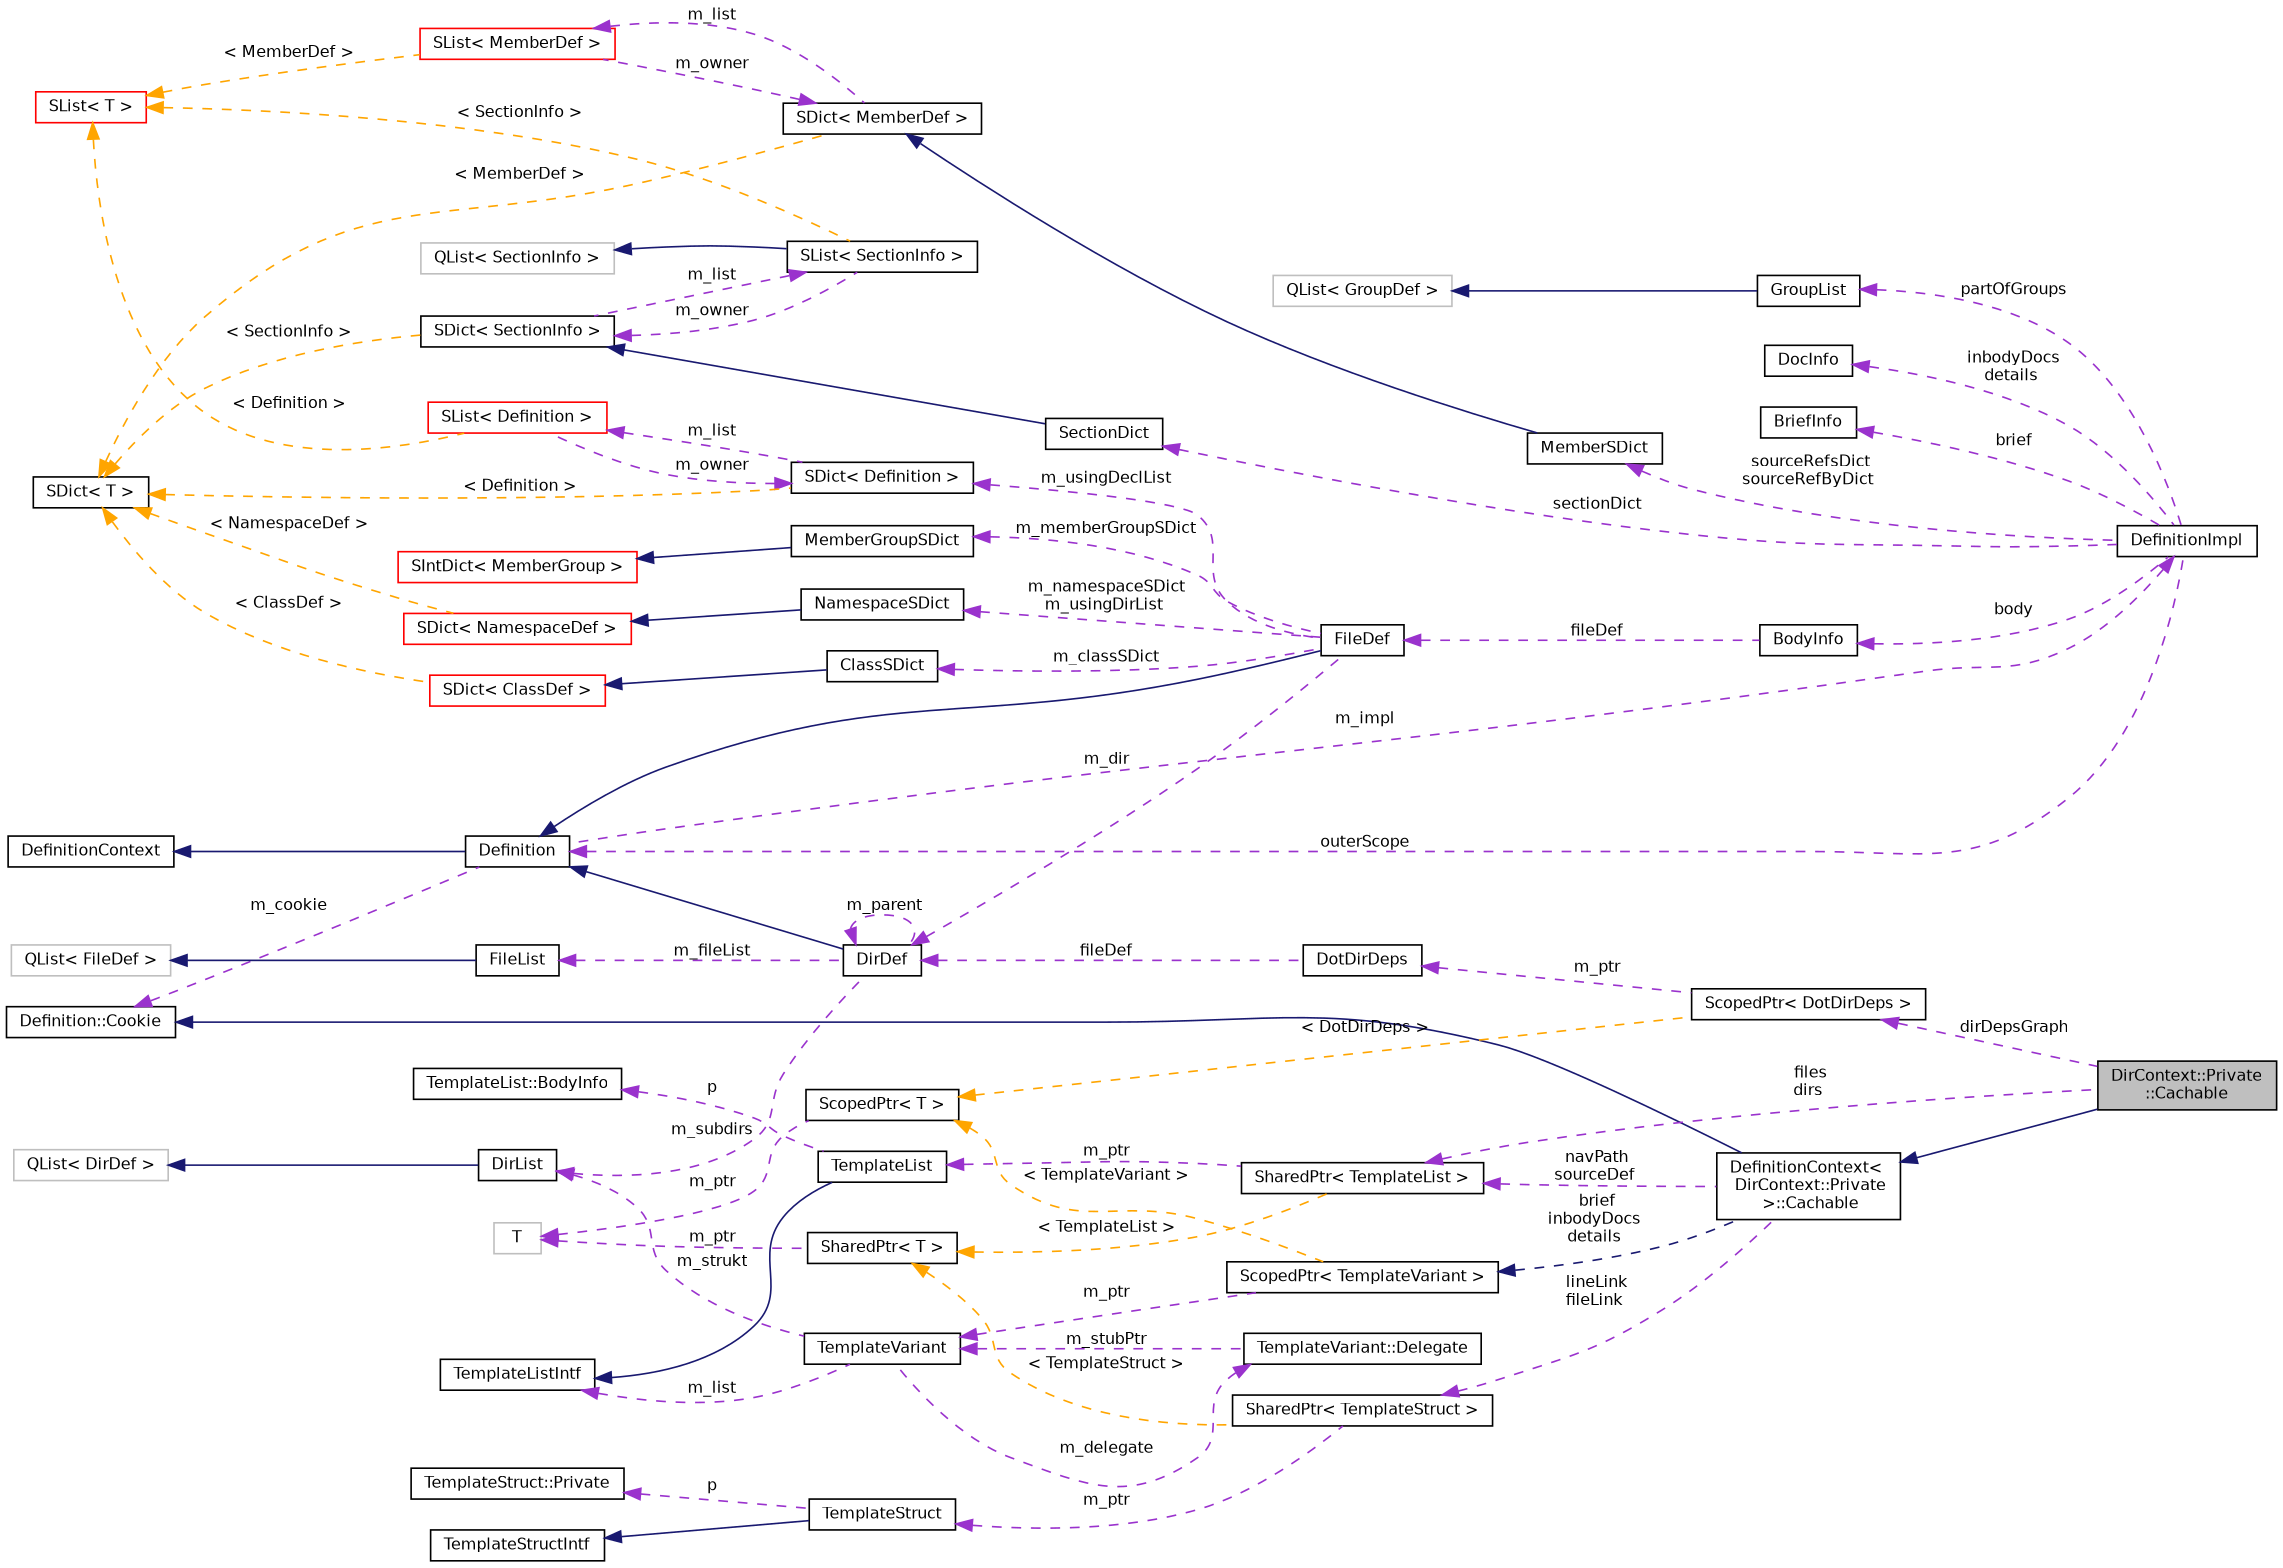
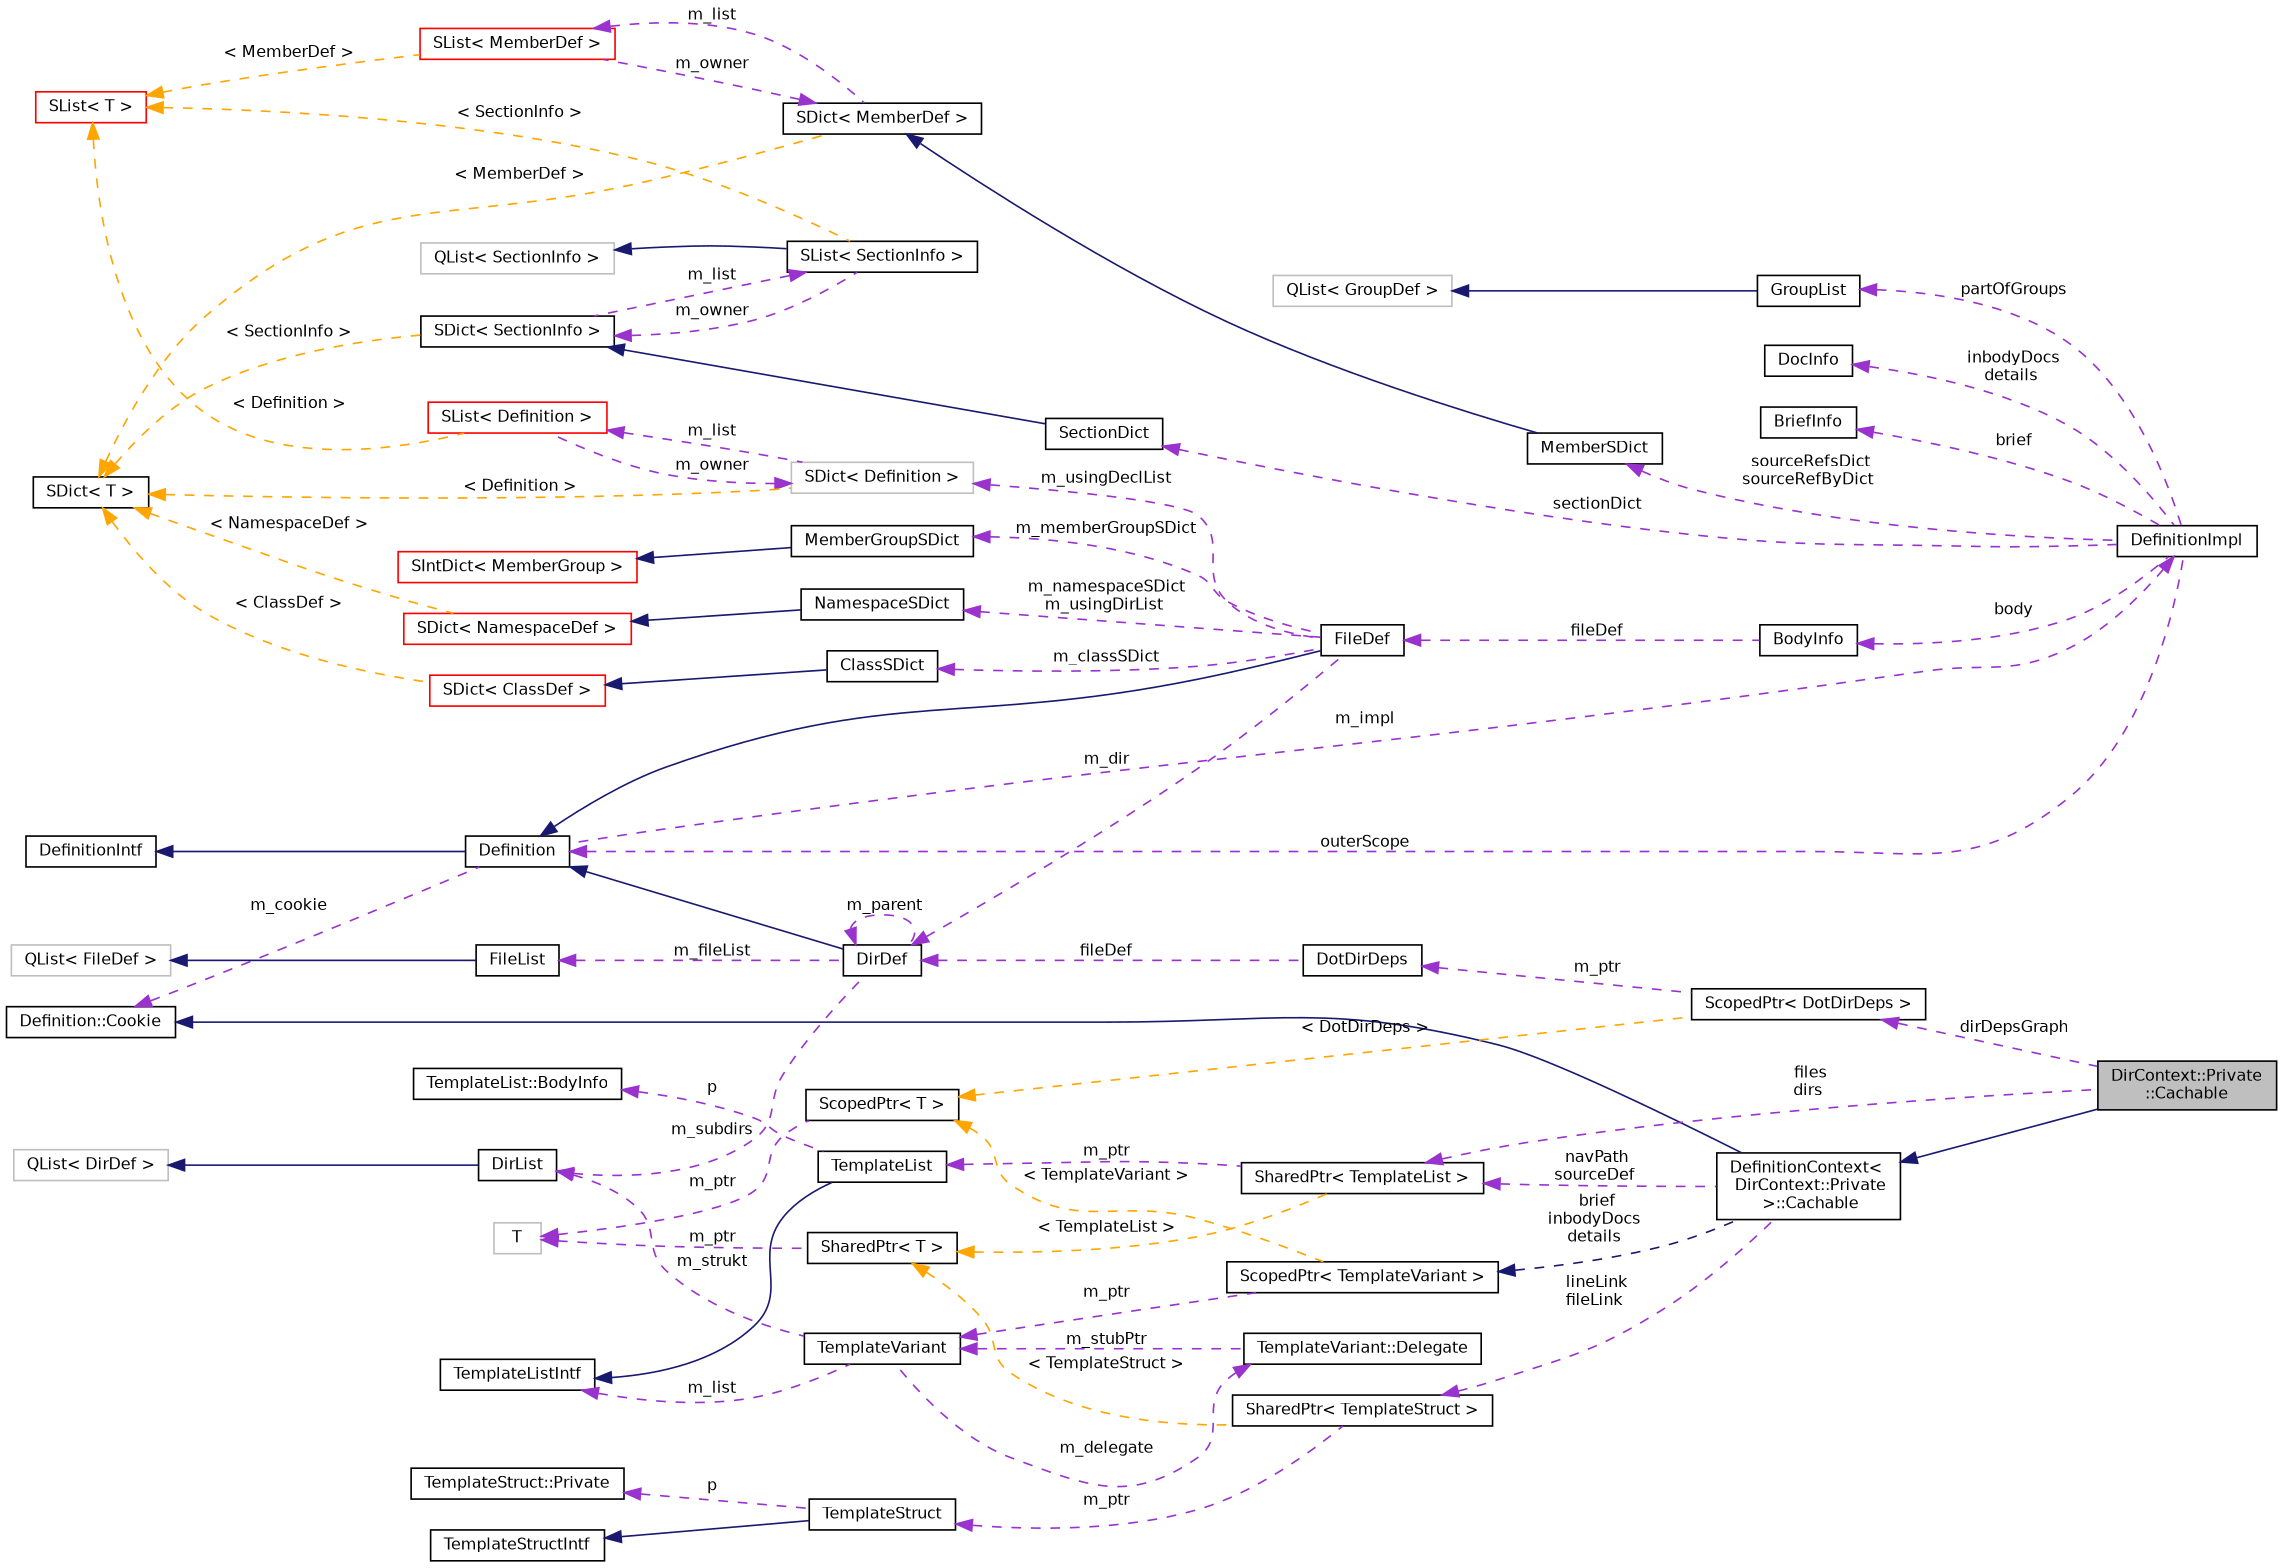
node "SDict< Definition >": color black -> grey75
node "DefinitionContext": label "DefinitionContext" -> "DefinitionIntf"
